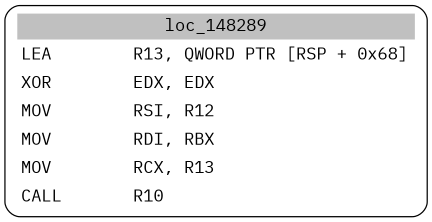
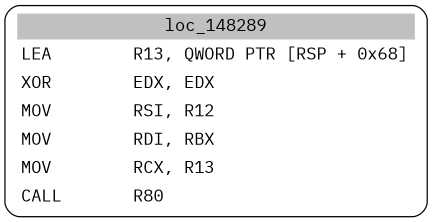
node "loc_148289": text "CALL       R10" -> "CALL       R80"
